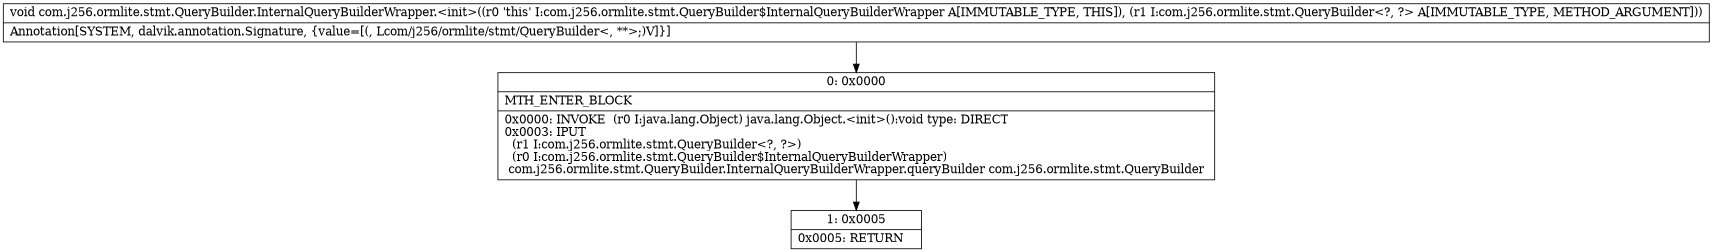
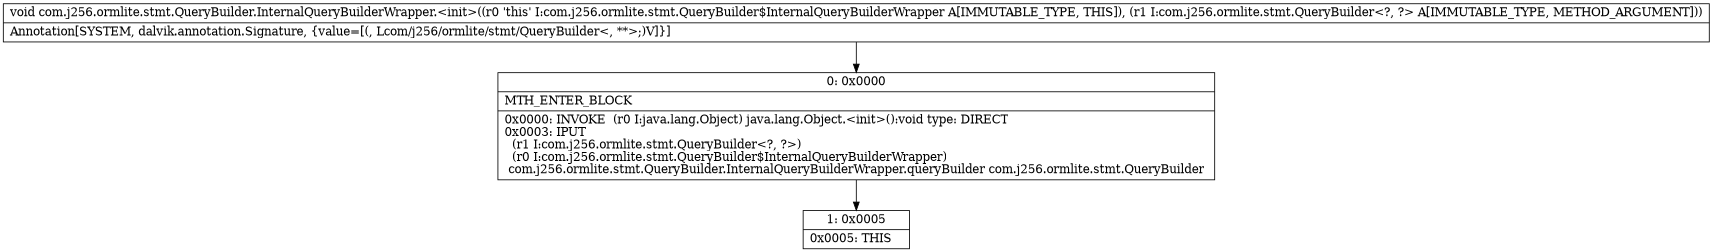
node "1: 0x0005": text "0x0005: RETURN" -> "0x0005: THIS"
